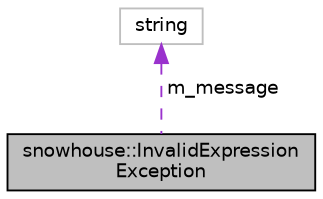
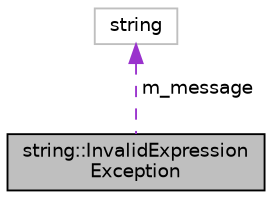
node "snowhouse::InvalidExpression Exception": label "snowhouse::InvalidExpression Exception" -> "string::InvalidExpression Exception"
